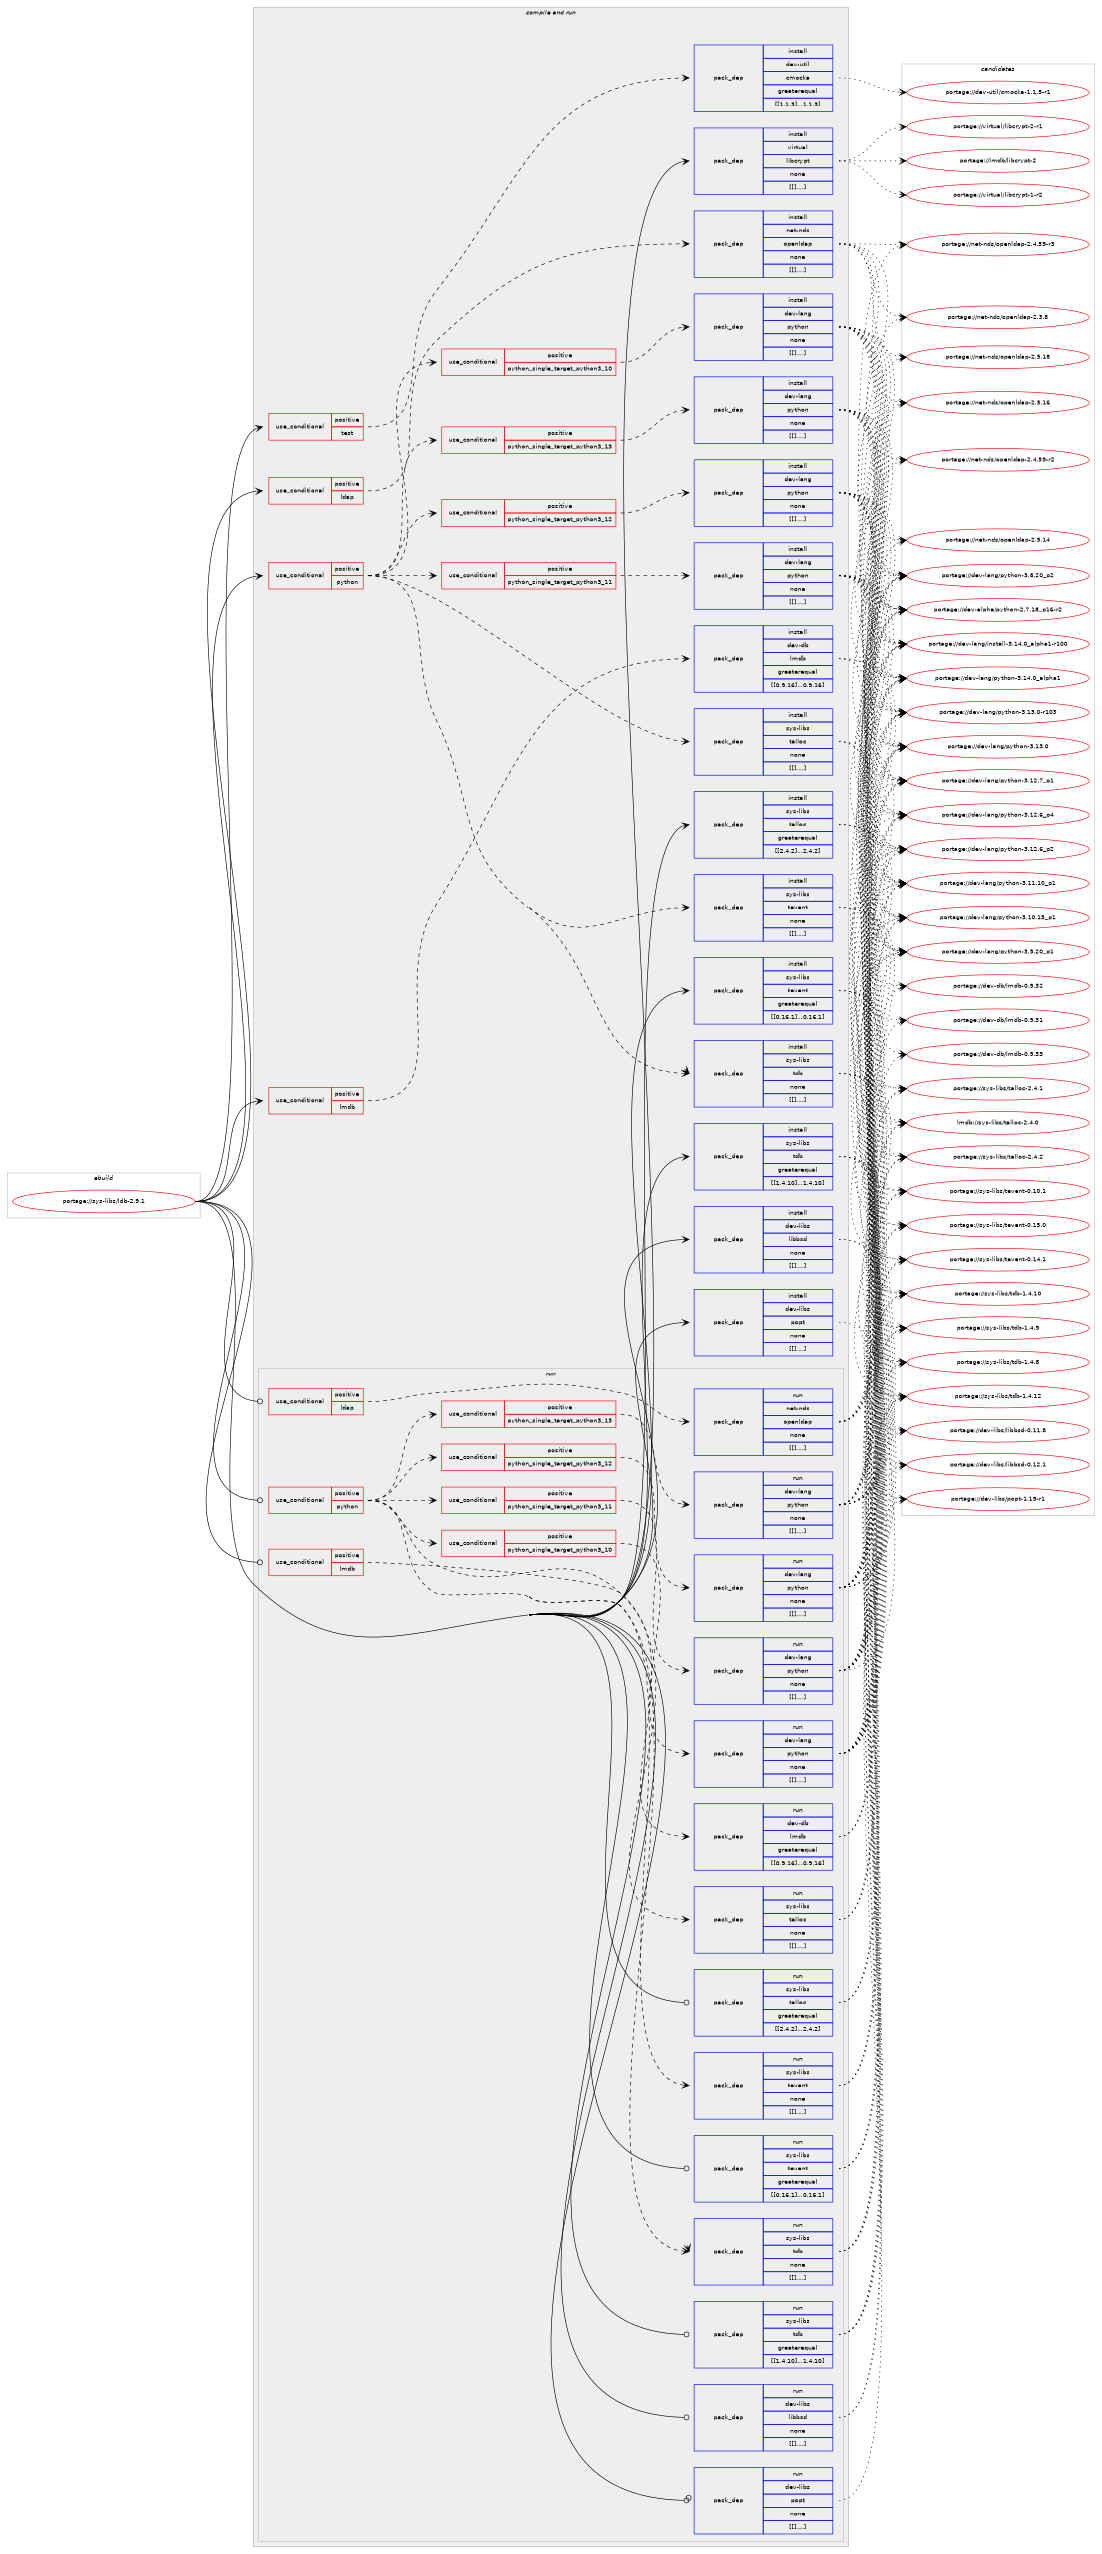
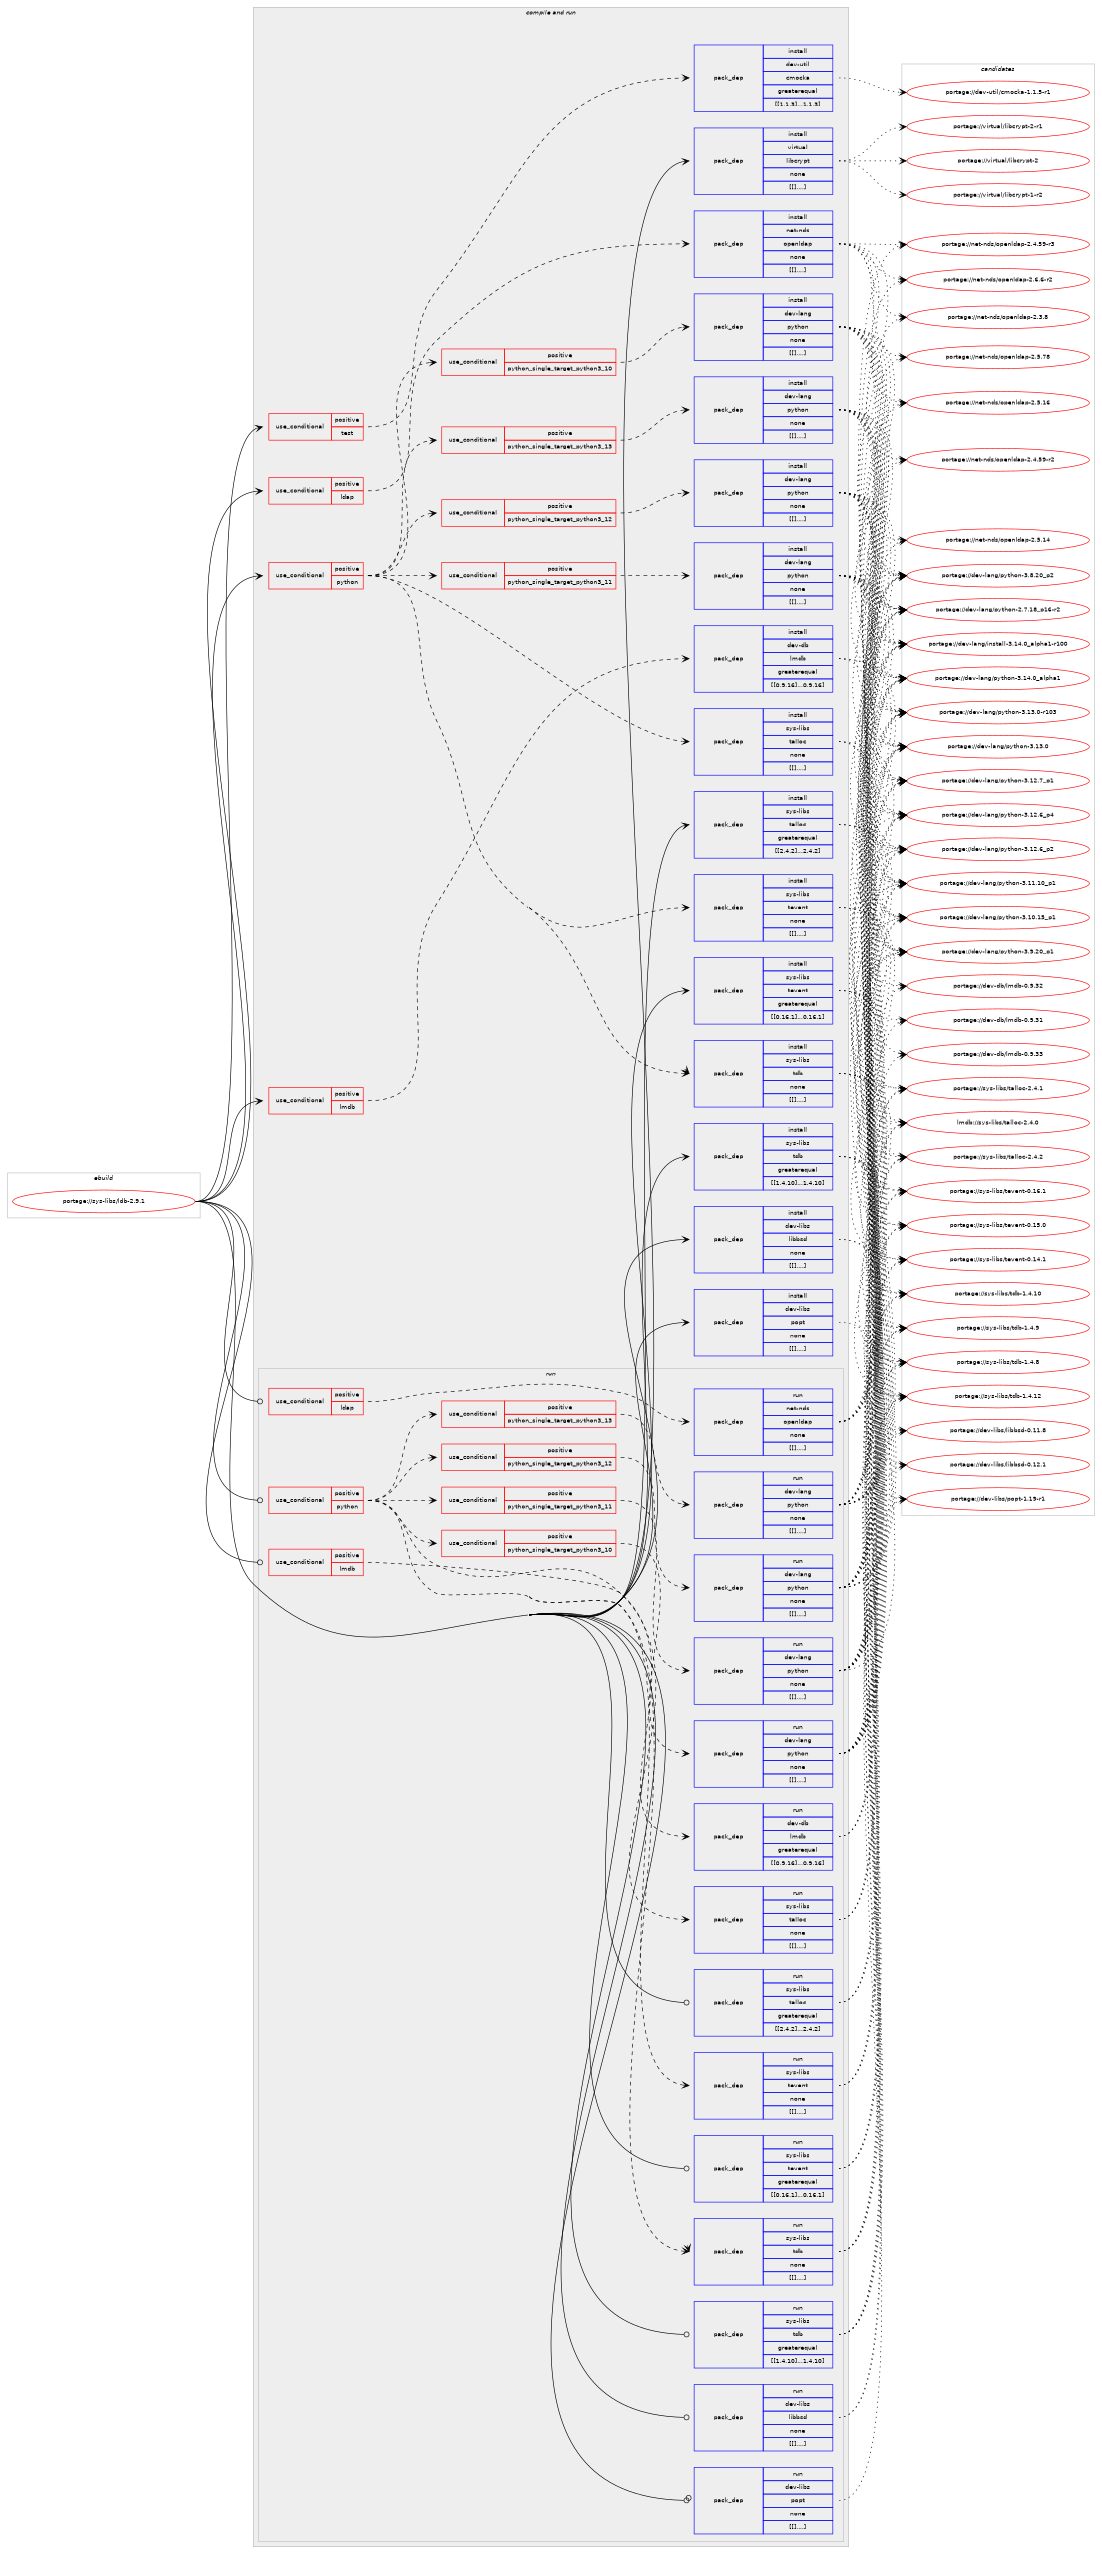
node "portage://lmdb/libcrypt-2": label "portage://lmdb/libcrypt-2" -> "portage://virtual/libcrypt-2"
node "portage://net-nds/openldap-2.6.6-r2": added
node "portage://net-nds/openldap-2.5.18": label "portage://net-nds/openldap-2.5.18" -> "portage://net-nds/openldap-2.5.78"
node "portage://dev-alpha/python-2.7.18_p16-r2": label "portage://dev-alpha/python-2.7.18_p16-r2" -> "portage://dev-lang/python-2.7.18_p16-r2"
node "portage://sys-libs/tevent-0.10.1": label "portage://sys-libs/tevent-0.10.1" -> "portage://sys-libs/tevent-0.16.1"
